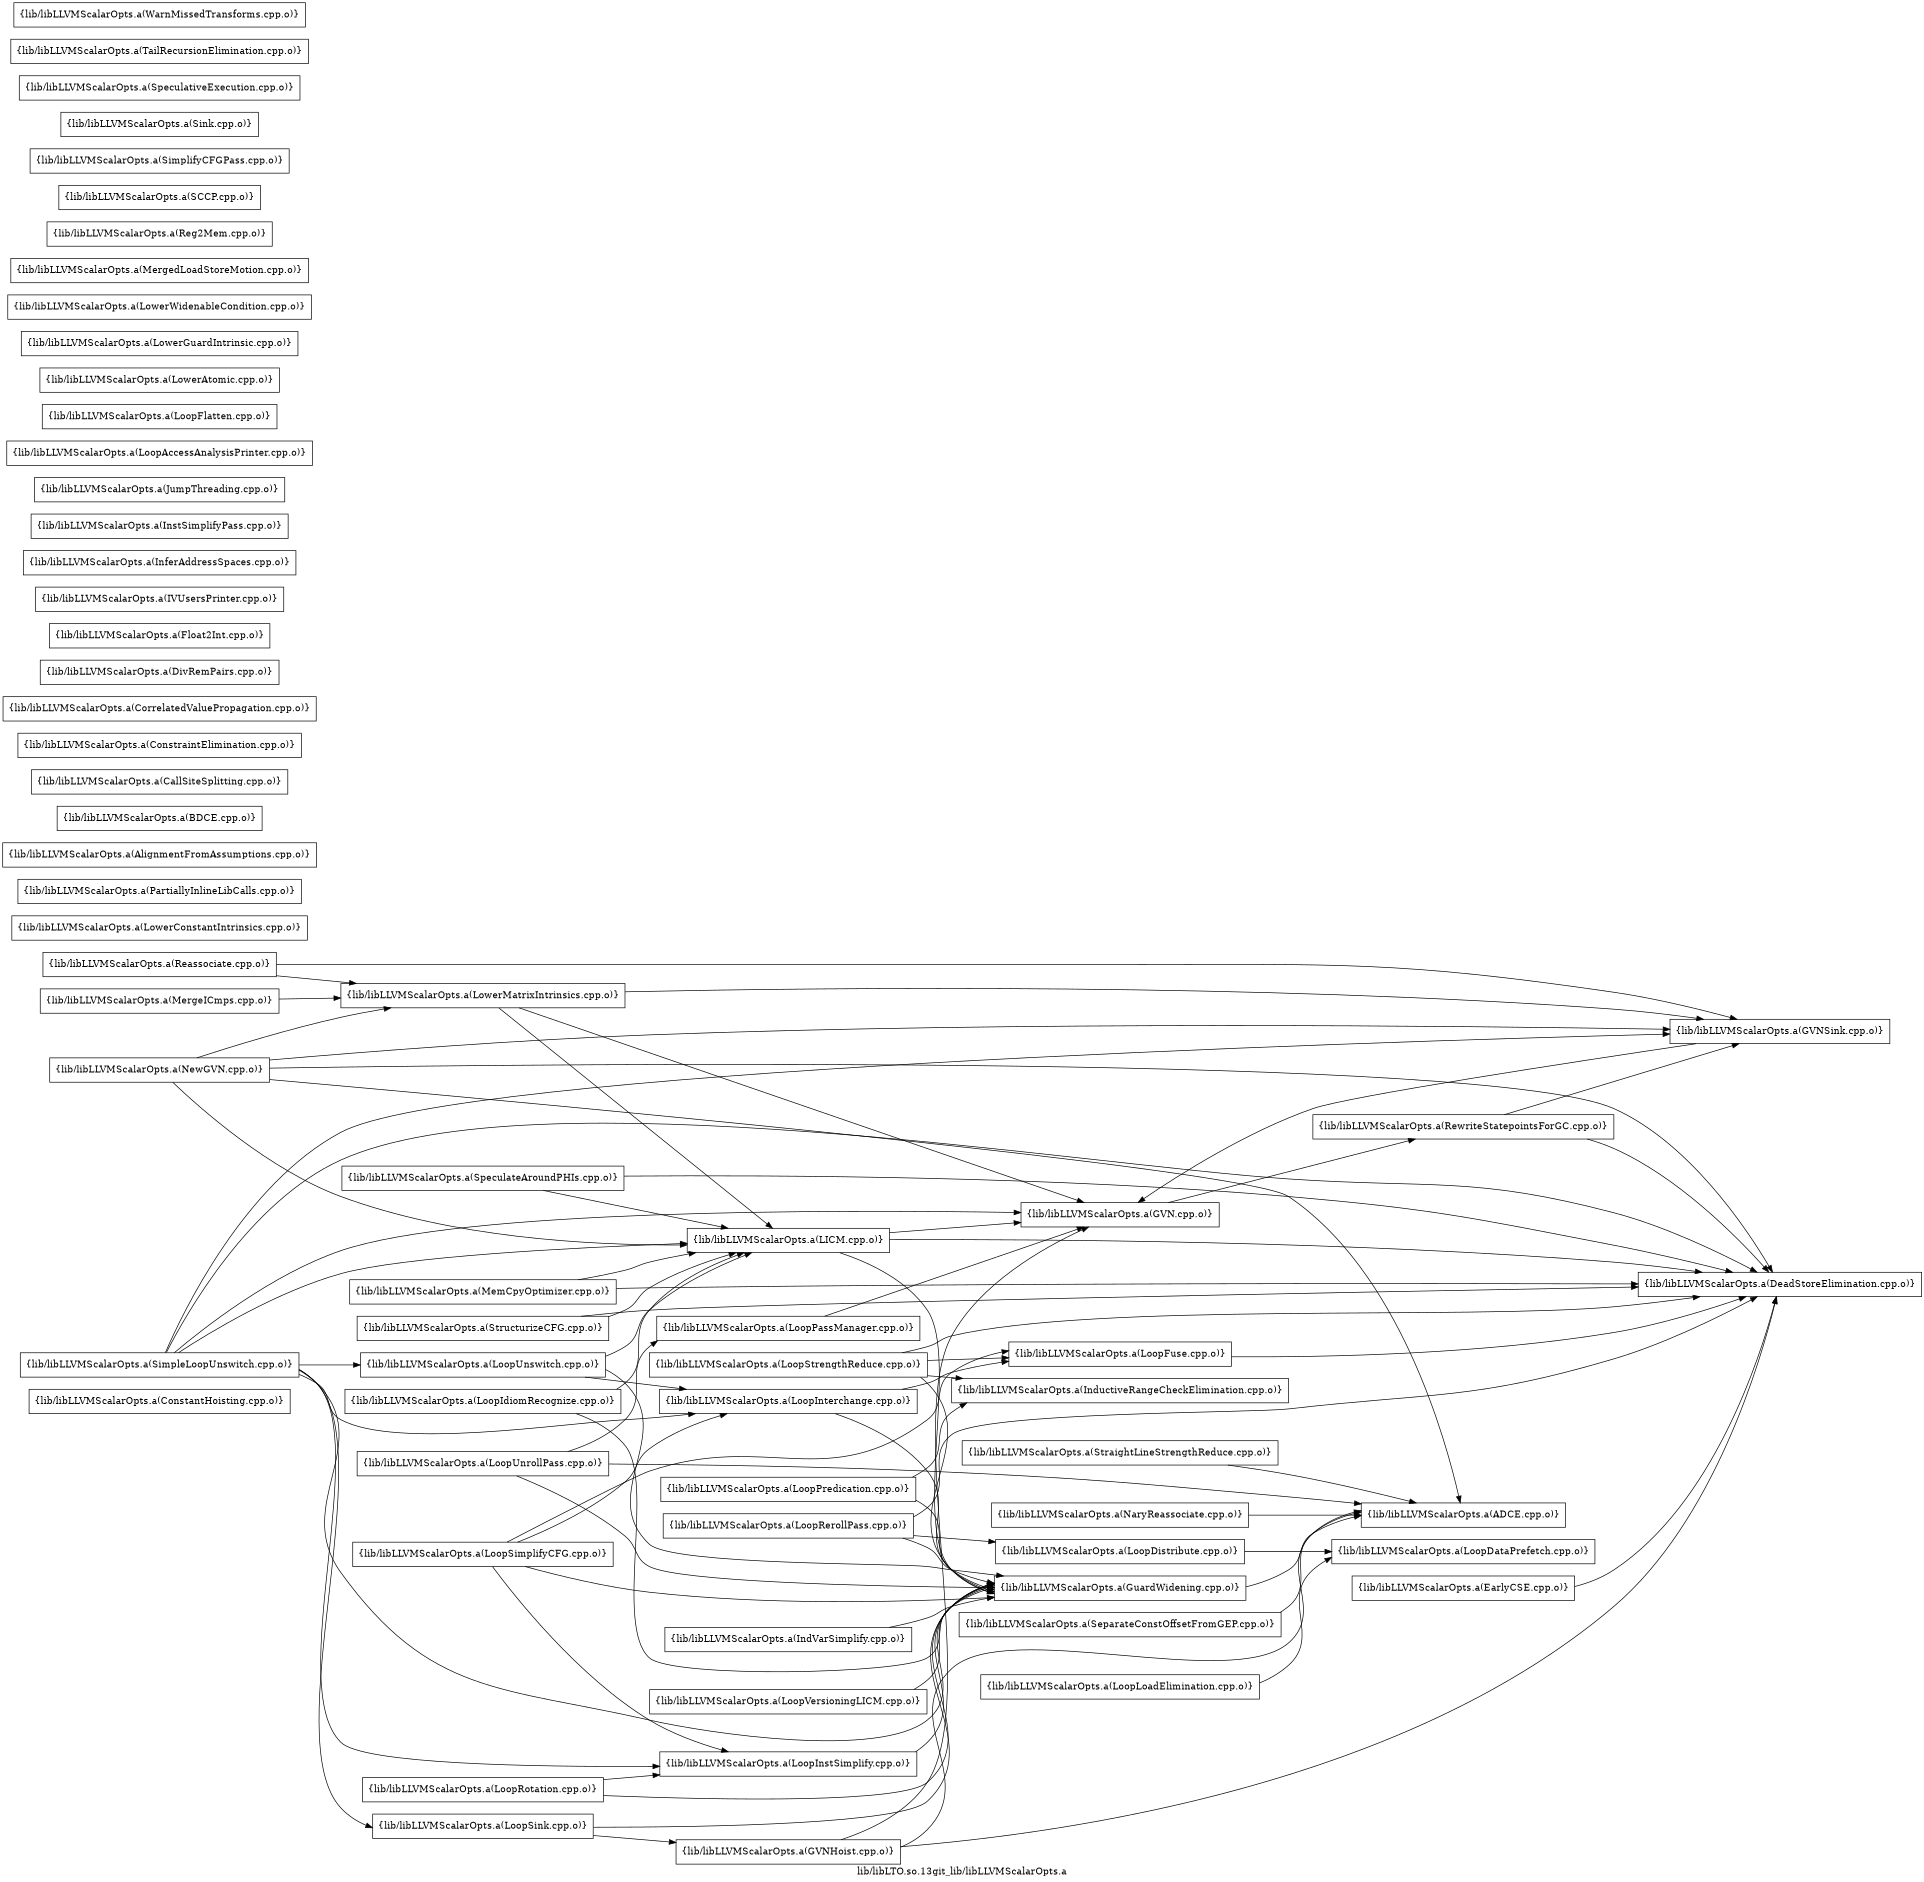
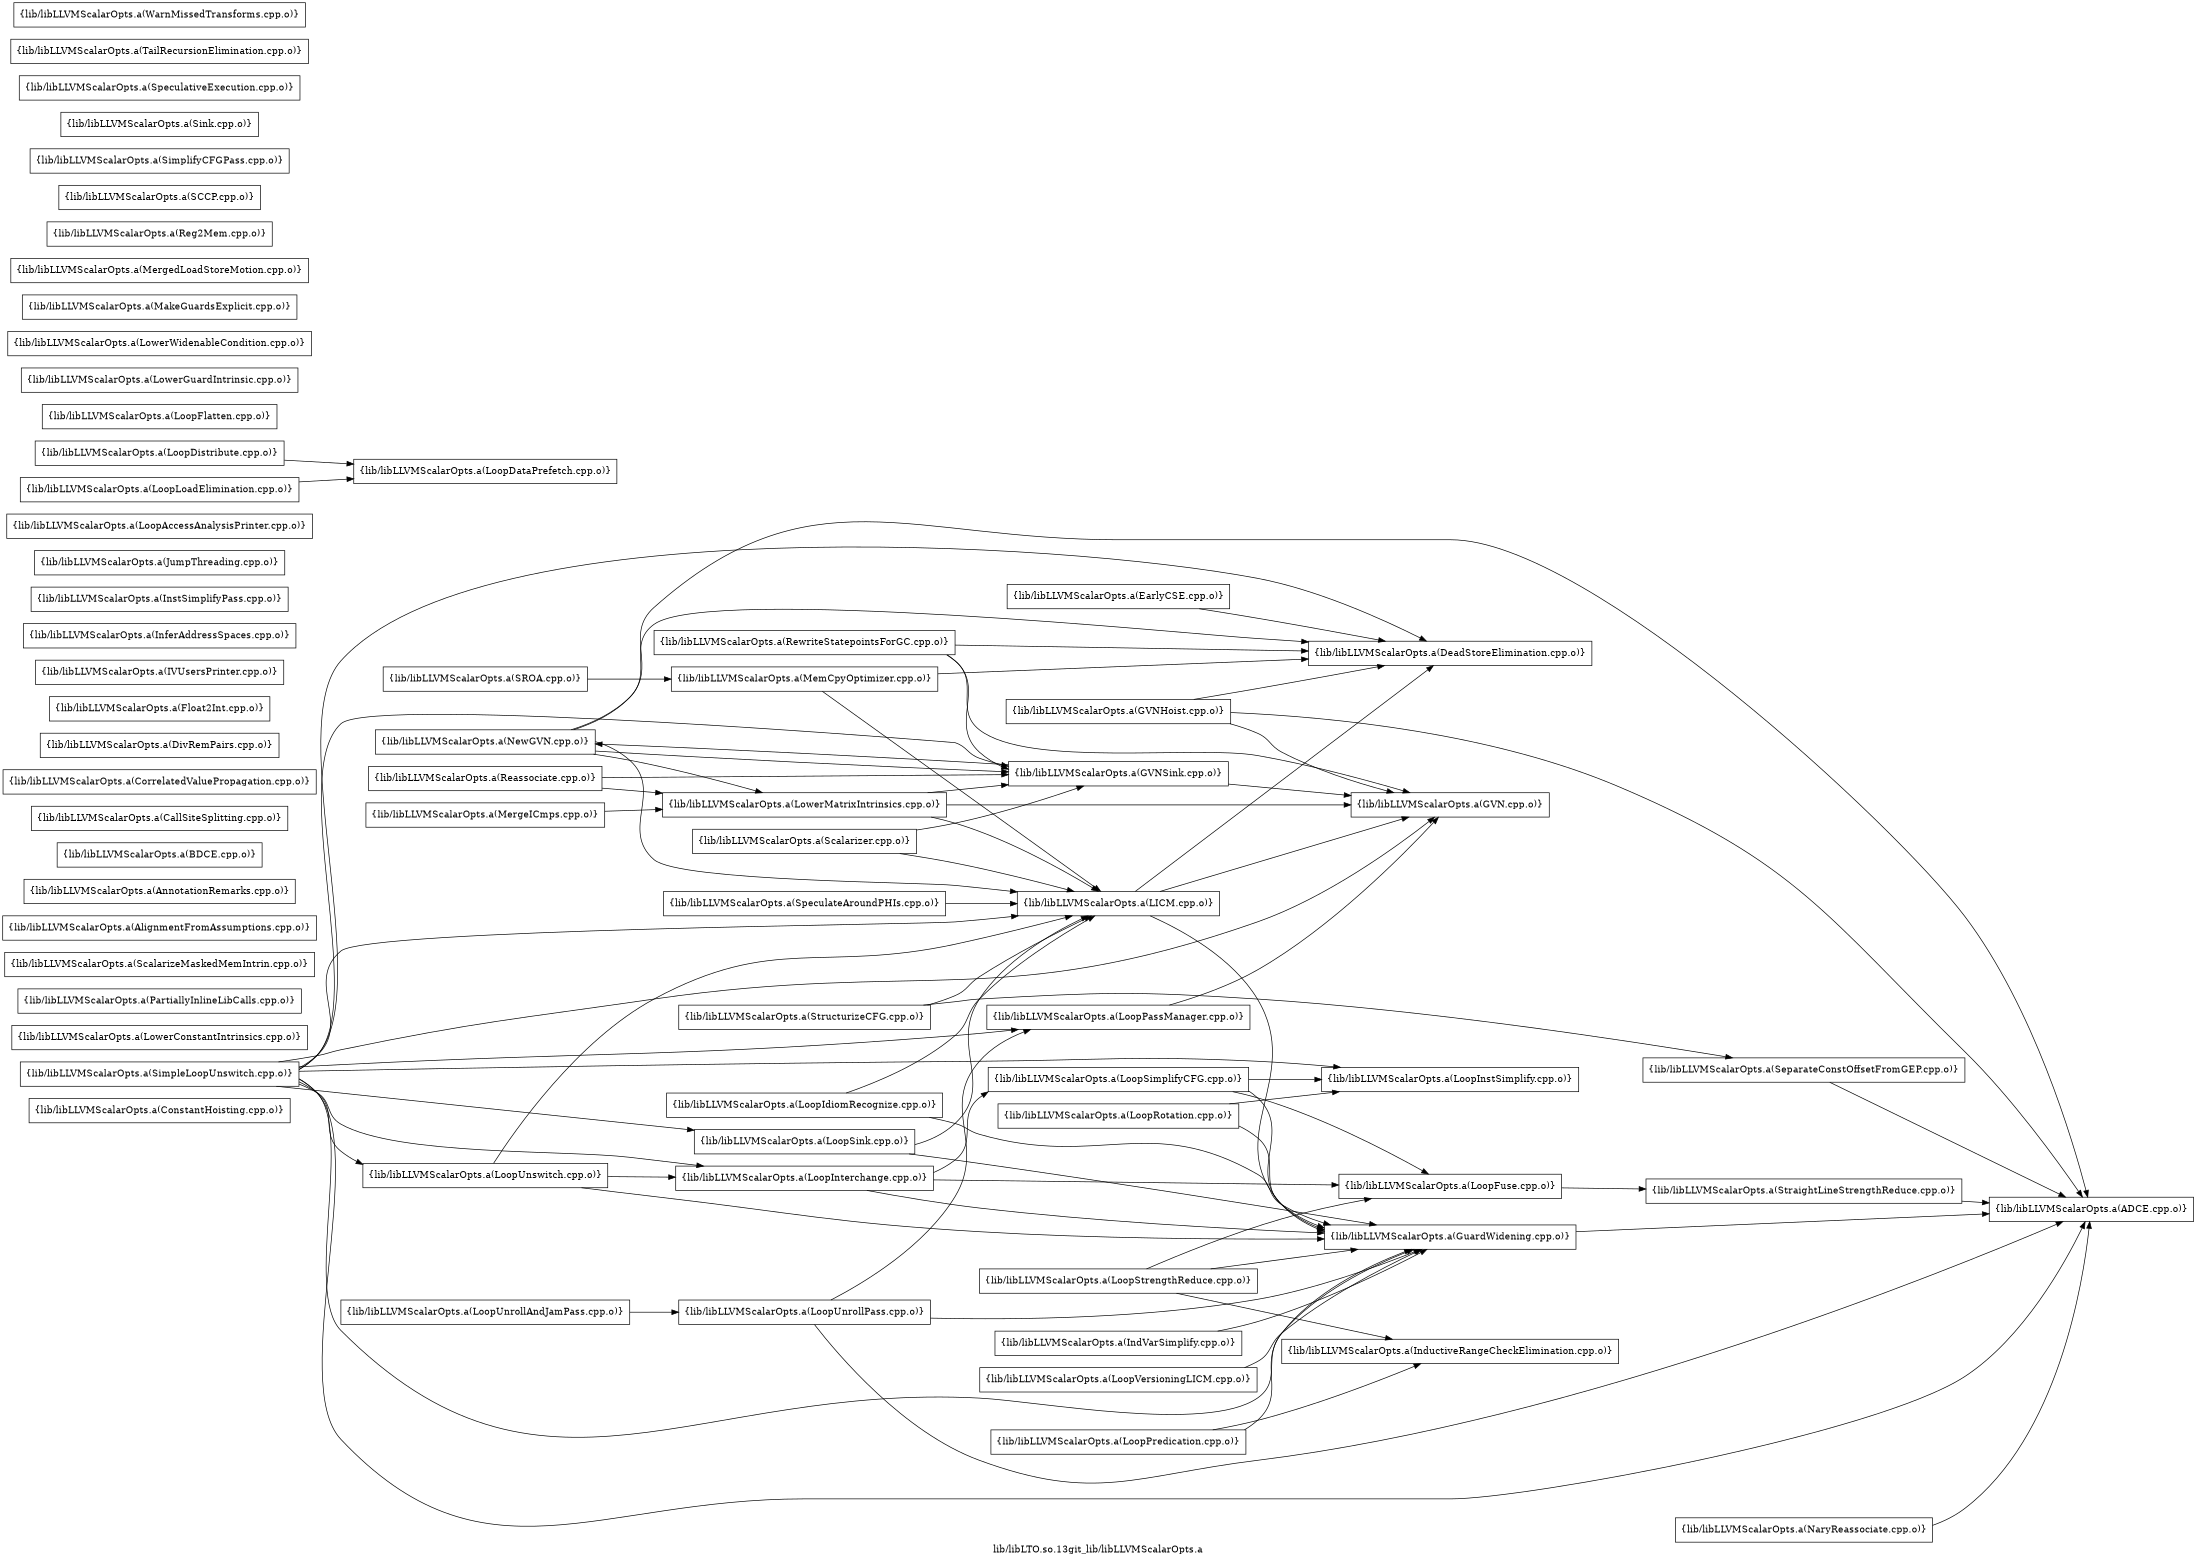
node "{lib/libLLVMScalarOpts.a(MakeGuardsExplicit.cpp.o)}": added
node "{lib/libLLVMScalarOpts.a(LowerAtomic.cpp.o)}": removed
node "{lib/libLLVMScalarOpts.a(SROA.cpp.o)}": added
node "{lib/libLLVMScalarOpts.a(ConstraintElimination.cpp.o)}": removed
edge "{lib/libLLVMScalarOpts.a(GVNSink.cpp.o)}" -> "{lib/libLLVMScalarOpts.a(NewGVN.cpp.o)}": added
node "{lib/libLLVMScalarOpts.a(Scalarizer.cpp.o)}": added
node "{lib/libLLVMScalarOpts.a(AnnotationRemarks.cpp.o)}": added
node "{lib/libLLVMScalarOpts.a(ScalarizeMaskedMemIntrin.cpp.o)}": added
edge "{lib/libLLVMScalarOpts.a(SimpleLoopUnswitch.cpp.o)}" -> "{lib/libLLVMScalarOpts.a(LoopPassManager.cpp.o)}": added
edge "{lib/libLLVMScalarOpts.a(GVN.cpp.o)}" -> "{lib/libLLVMScalarOpts.a(RewriteStatepointsForGC.cpp.o)}": reversed
edge "{lib/libLLVMScalarOpts.a(SpeculateAroundPHIs.cpp.o)}" -> "{lib/libLLVMScalarOpts.a(DeadStoreElimination.cpp.o)}": removed
edge "{lib/libLLVMScalarOpts.a(StructurizeCFG.cpp.o)}" -> "{lib/libLLVMScalarOpts.a(DeadStoreElimination.cpp.o)}": now "{lib/libLLVMScalarOpts.a(StructurizeCFG.cpp.o)}" -> "{lib/libLLVMScalarOpts.a(SeparateConstOffsetFromGEP.cpp.o)}"
node "{lib/libLLVMScalarOpts.a(LoopUnrollAndJamPass.cpp.o)}": added
edge "{lib/libLLVMScalarOpts.a(LoopStrengthReduce.cpp.o)}" -> "{lib/libLLVMScalarOpts.a(DeadStoreElimination.cpp.o)}": removed
edge "{lib/libLLVMScalarOpts.a(LoopFuse.cpp.o)}" -> "{lib/libLLVMScalarOpts.a(DeadStoreElimination.cpp.o)}": now "{lib/libLLVMScalarOpts.a(LoopFuse.cpp.o)}" -> "{lib/libLLVMScalarOpts.a(StraightLineStrengthReduce.cpp.o)}"
edge "{lib/libLLVMScalarOpts.a(LoopSimplifyCFG.cpp.o)}" -> "{lib/libLLVMScalarOpts.a(LoopInterchange.cpp.o)}": reversed
edge "{lib/libLLVMScalarOpts.a(SimpleLoopUnswitch.cpp.o)}" -> "{lib/libLLVMScalarOpts.a(ADCE.cpp.o)}": added
node "{lib/libLLVMScalarOpts.a(LoopRerollPass.cpp.o)}": removed
edge "{lib/libLLVMScalarOpts.a(LoopInstSimplify.cpp.o)}" -> "{lib/libLLVMScalarOpts.a(GuardWidening.cpp.o)}": removed
edge "{lib/libLLVMScalarOpts.a(LoopSink.cpp.o)}" -> "{lib/libLLVMScalarOpts.a(GVNHoist.cpp.o)}": now "{lib/libLLVMScalarOpts.a(LoopSink.cpp.o)}" -> "{lib/libLLVMScalarOpts.a(LICM.cpp.o)}"
